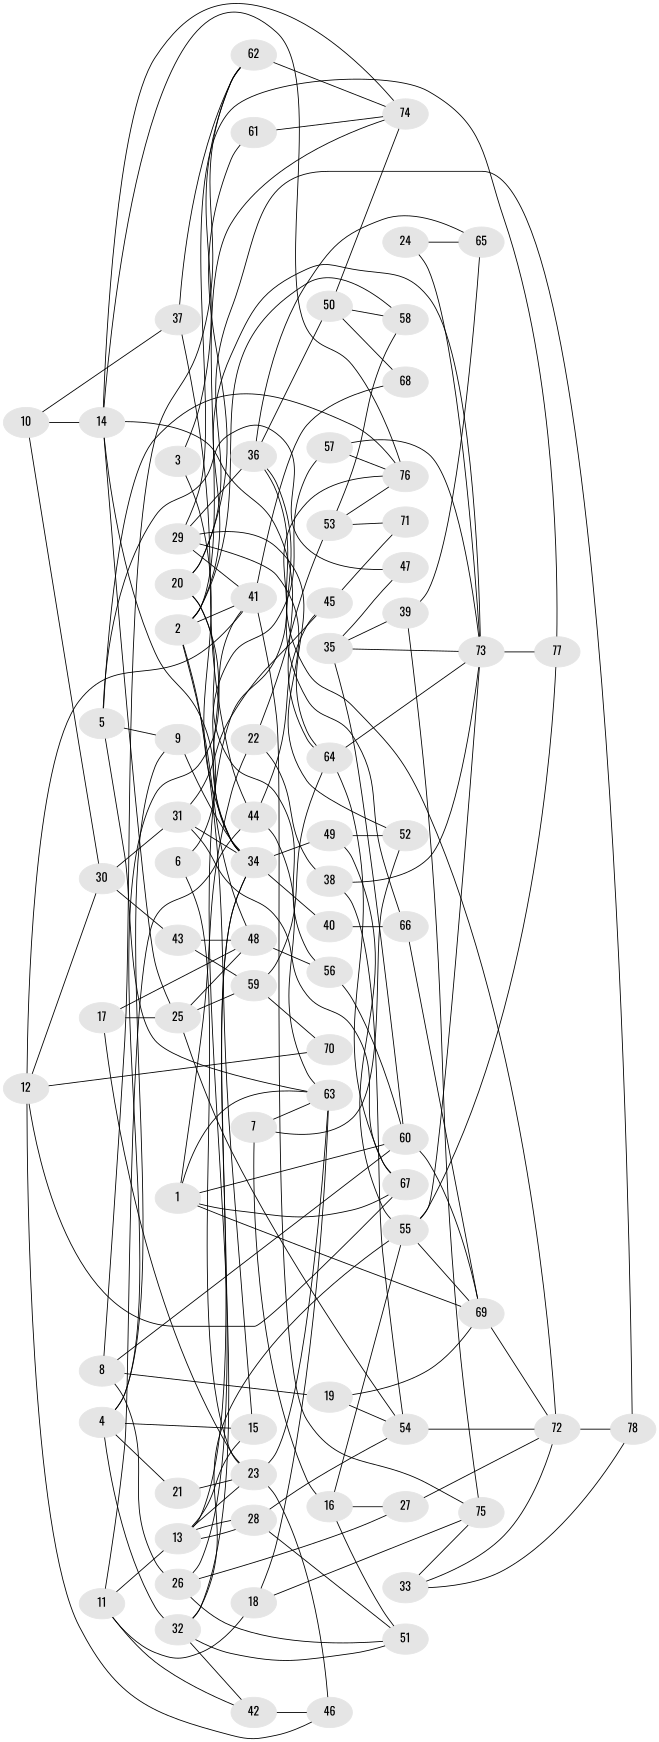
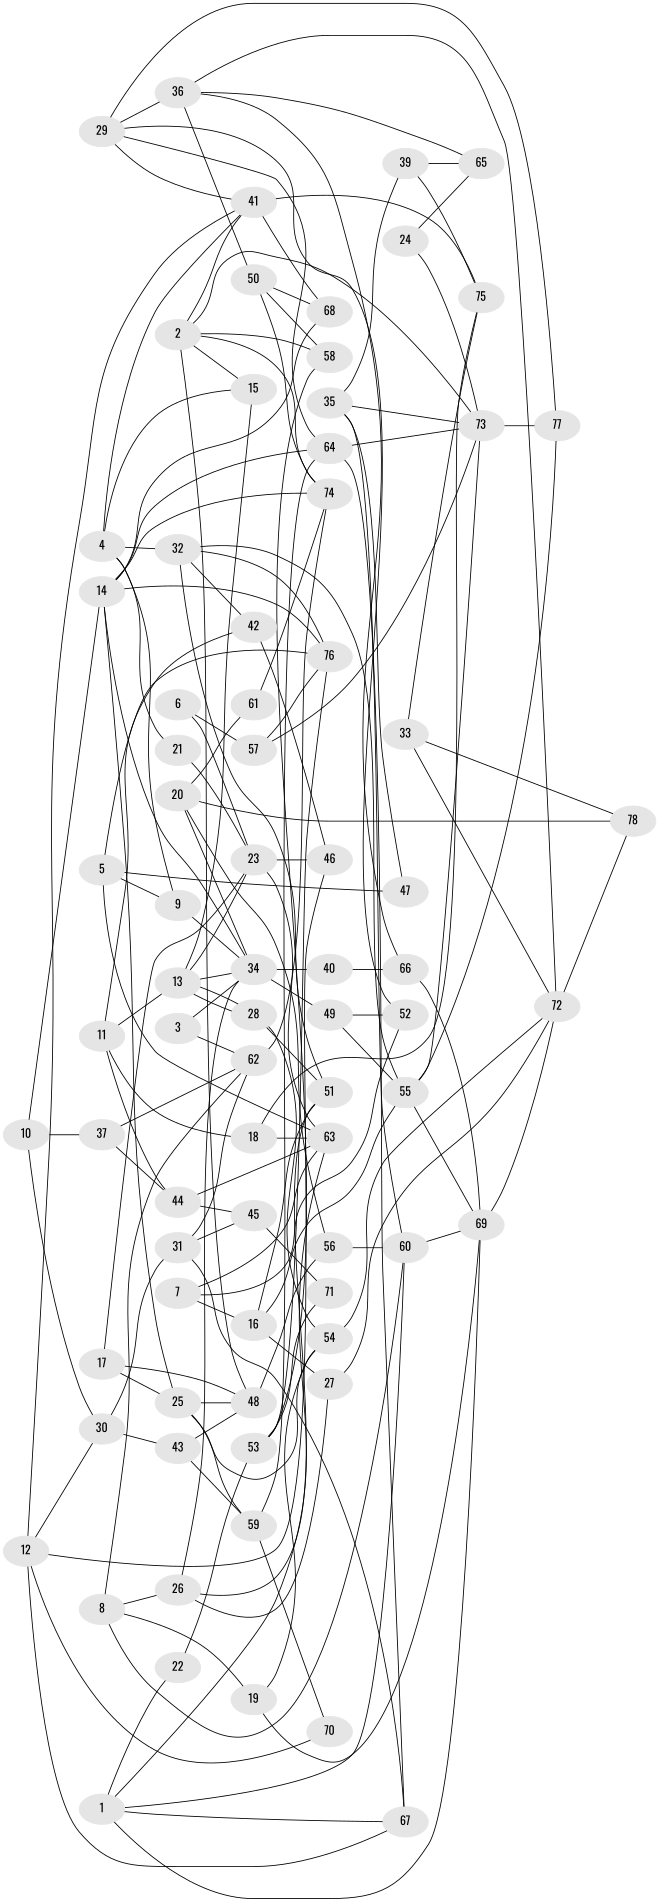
edge "68" -- "14": added
edge "31" -- "34": now "31" -- "62"
node "38": removed
